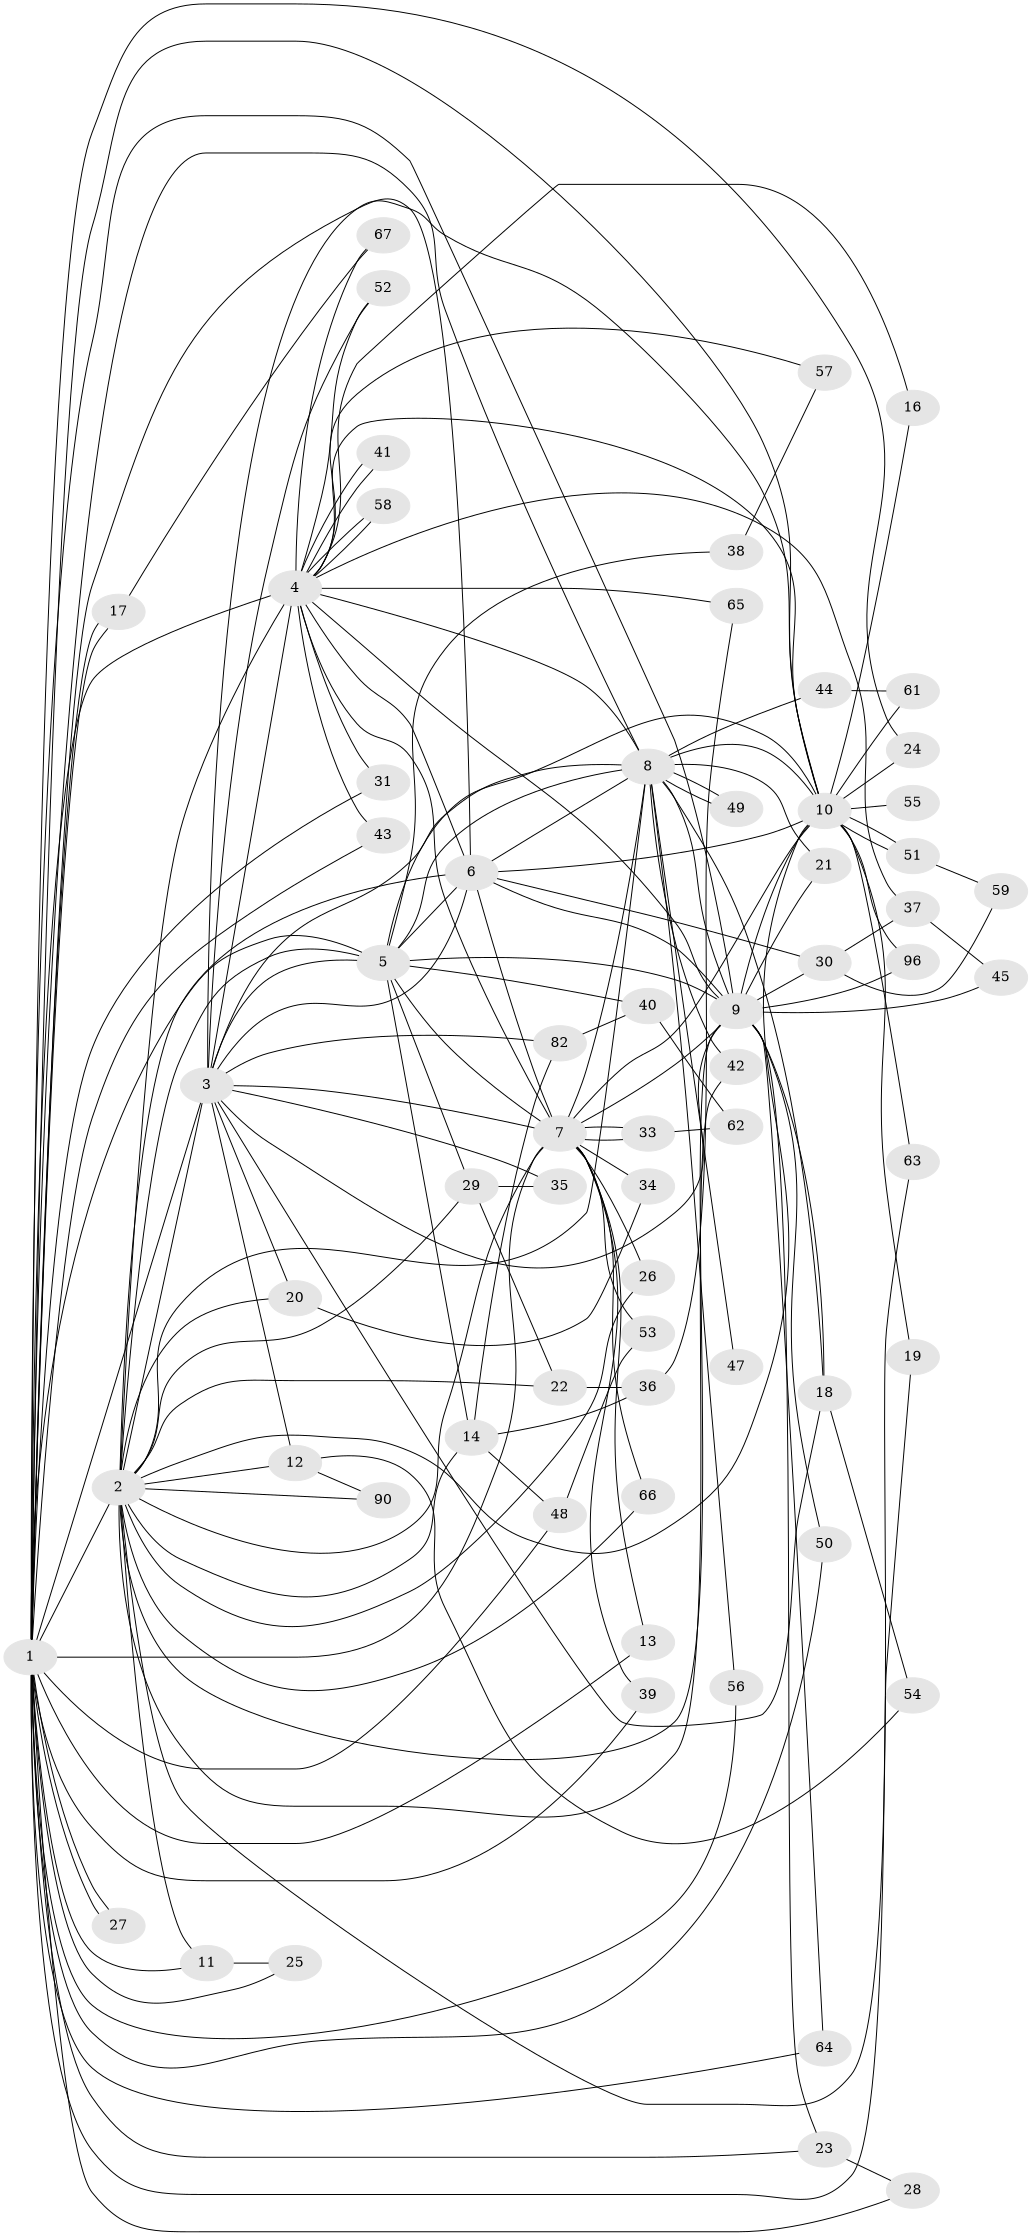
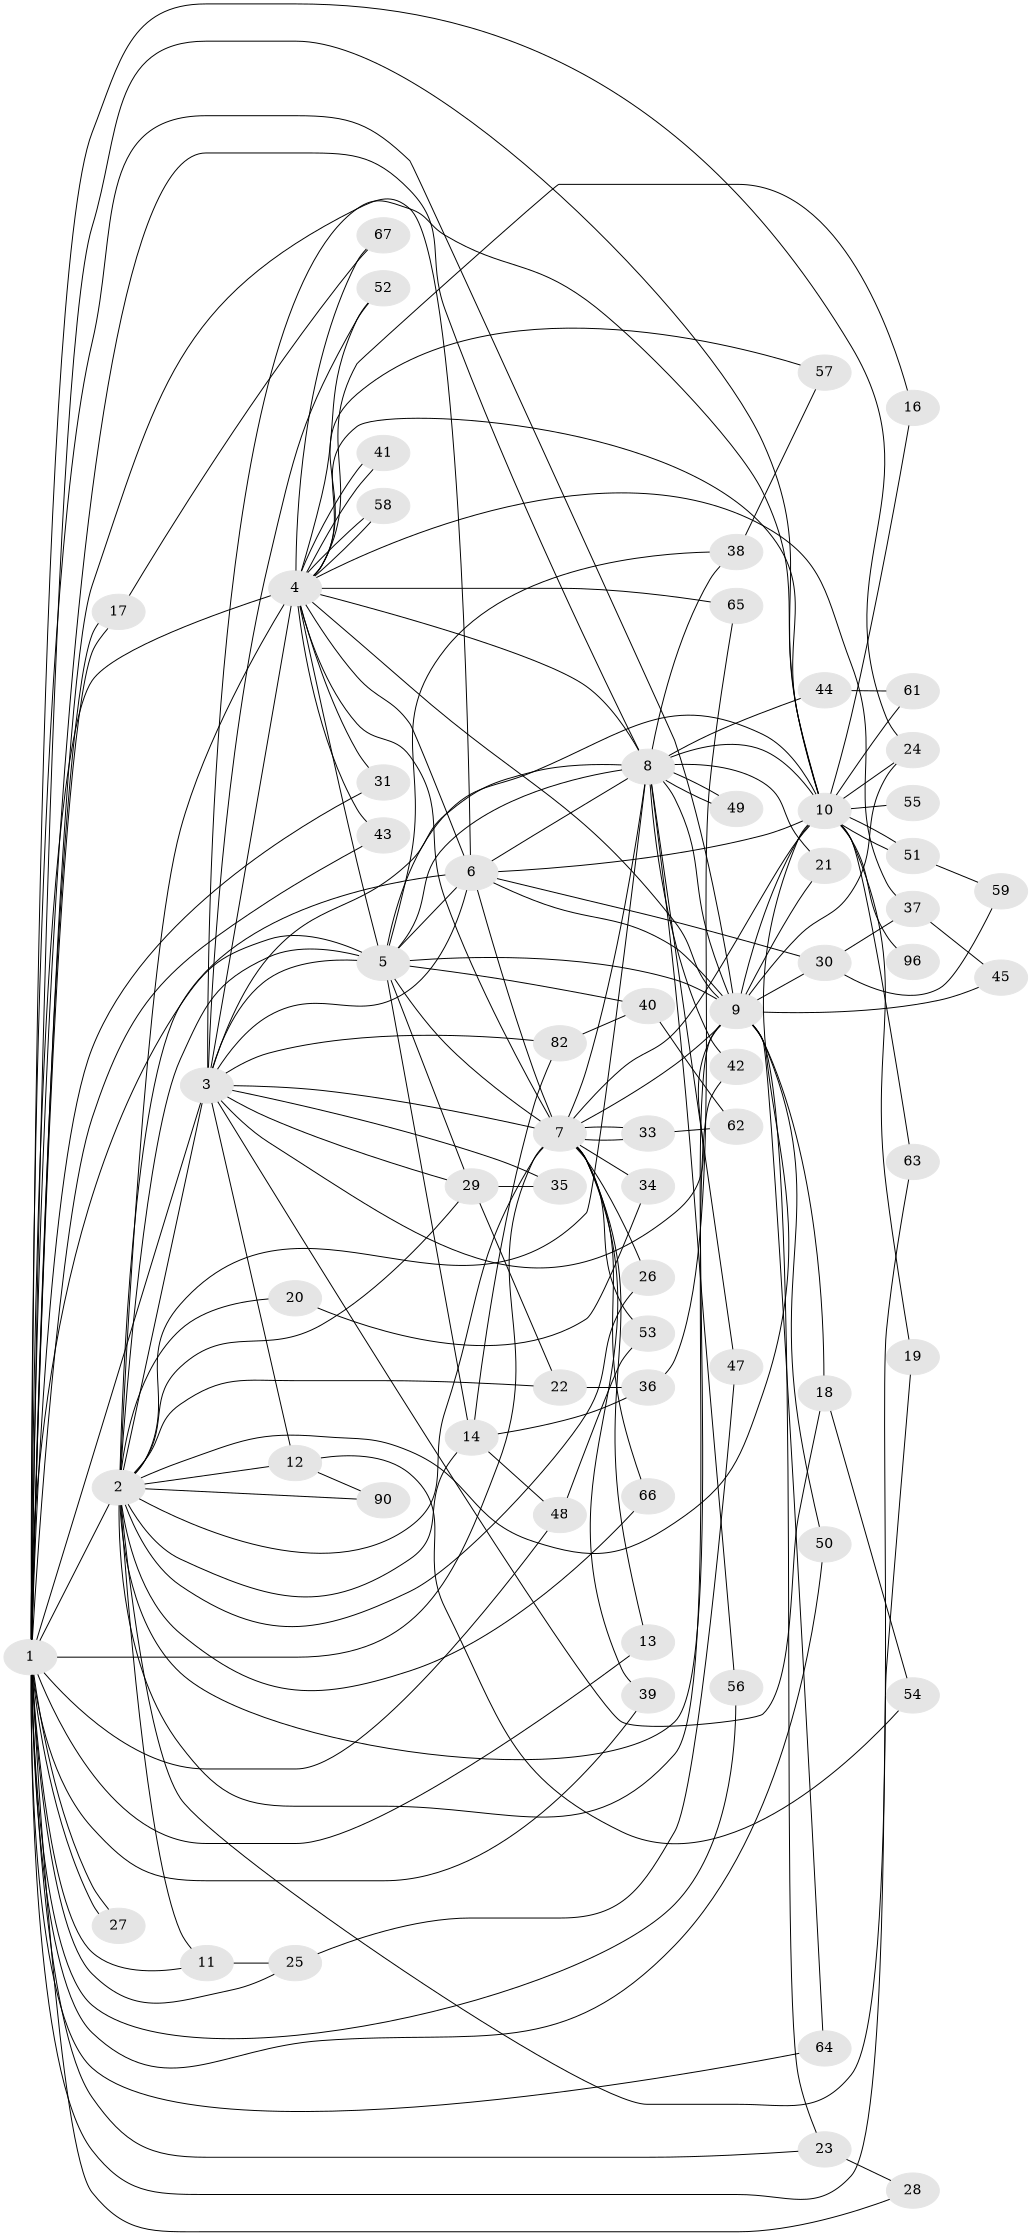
edge "4" -- "5": added
edge "96" -- "9": now "24" -- "9"
edge "8" -- "18": now "8" -- "38"
edge "3" -- "20": now "3" -- "29"
edge "47" -- "25": added
